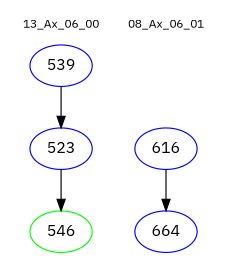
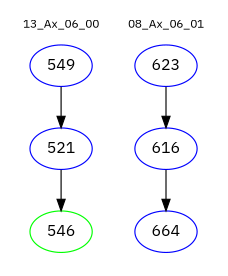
node "539": label "539" -> "549"
node "623": added
node "523": label "523" -> "521"
